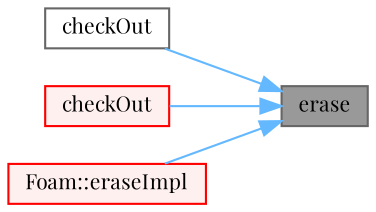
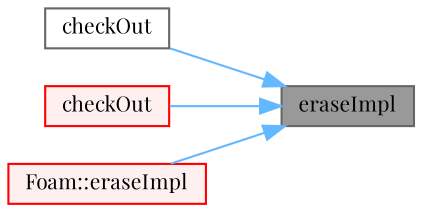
node "erase": label "erase" -> "eraseImpl"
